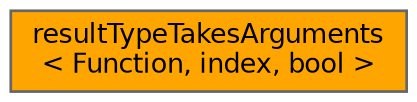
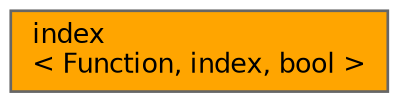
node "resultTypeTakesArguments < Function, index, bool >": label "resultTypeTakesArguments < Function, index, bool >" -> "index < Function, index, bool >"
